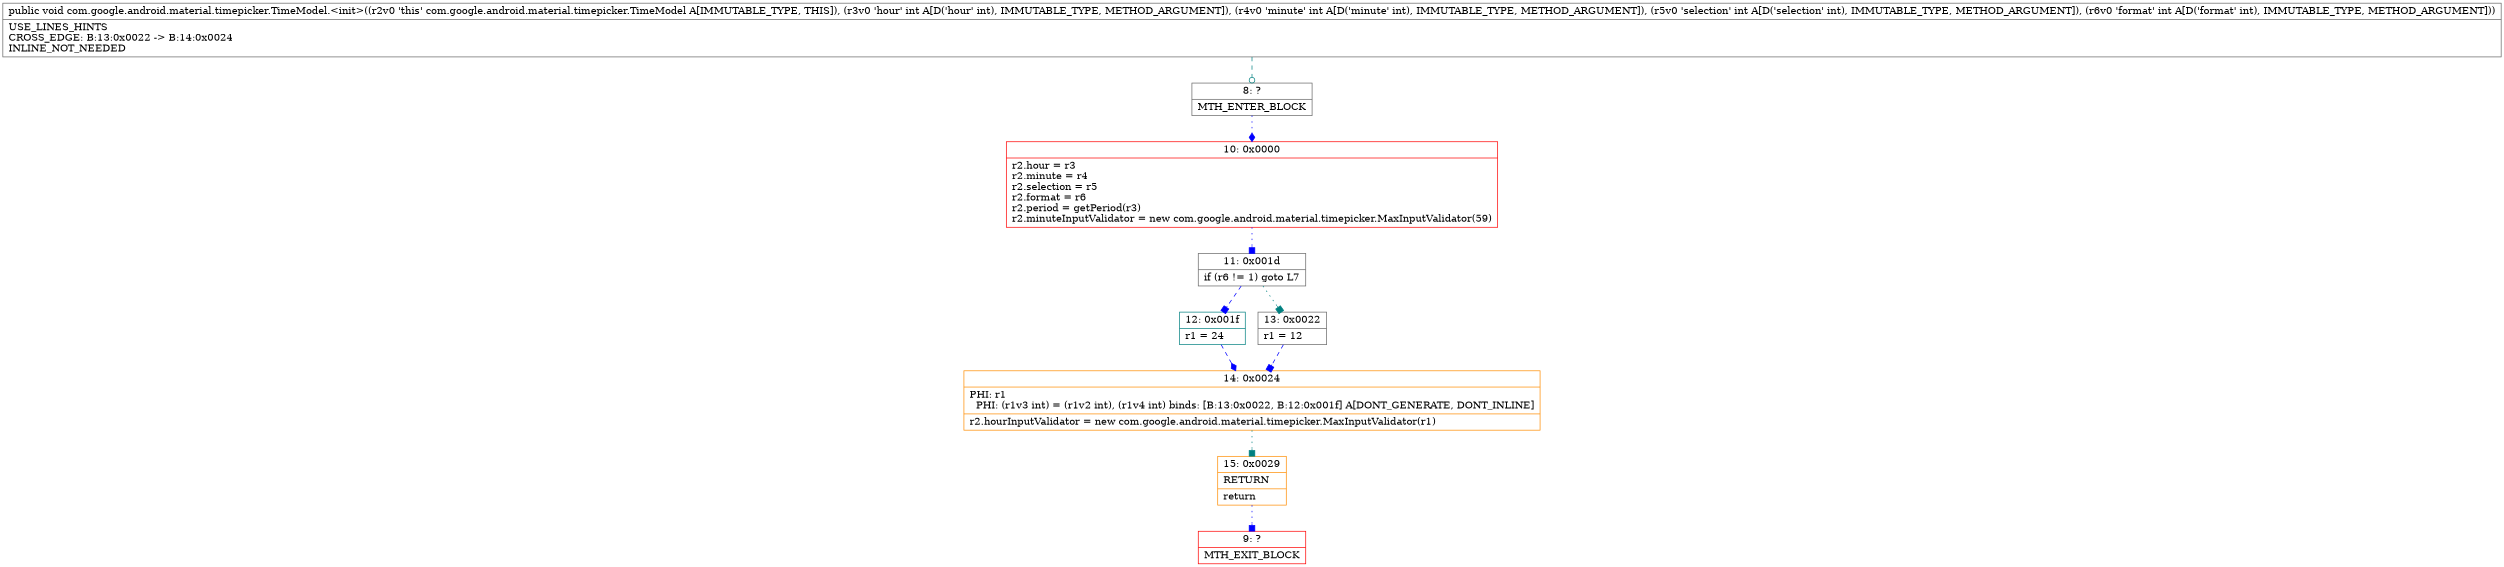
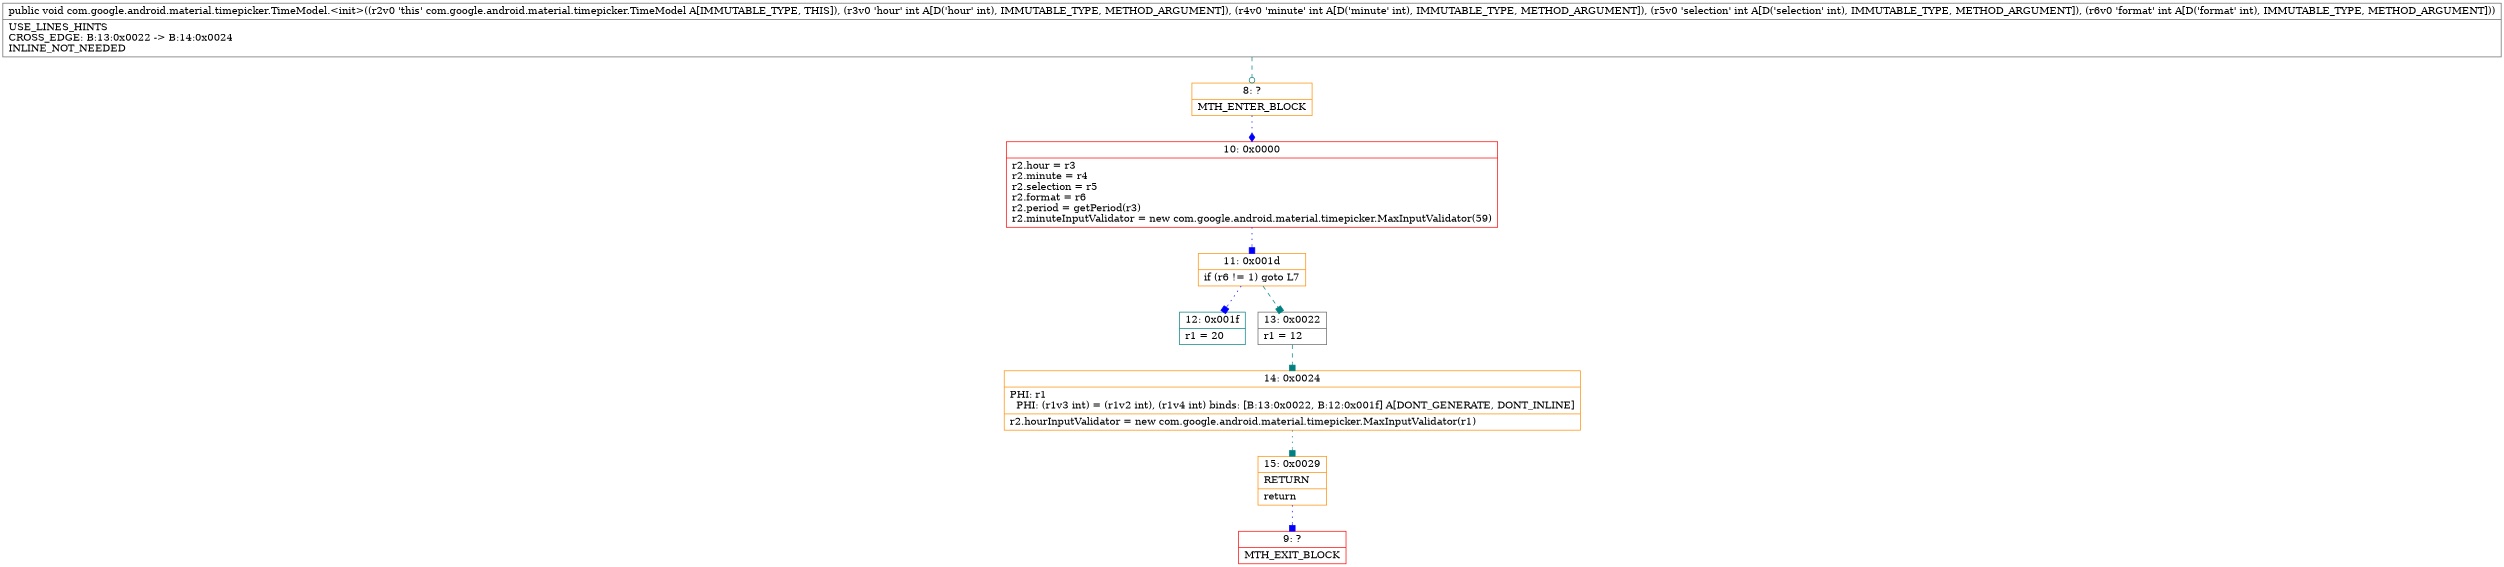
node "8: ?": color gray40 -> darkorange
node "11: 0x001d": color gray40 -> darkorange
edge "11: 0x001d" -> "12: 0x001f": style dashed -> dotted
edge "11: 0x001d" -> "13: 0x0022": style dotted -> dashed
node "12: 0x001f": text "r1 = 24" -> "r1 = 20"
edge "12: 0x001f" -> "14: 0x0024": removed
edge "13: 0x0022" -> "14: 0x0024": color blue -> teal
